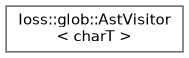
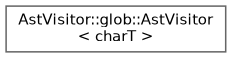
node "Ioss::glob::AstVisitor < charT >": label "Ioss::glob::AstVisitor < charT >" -> "AstVisitor::glob::AstVisitor < charT >"
